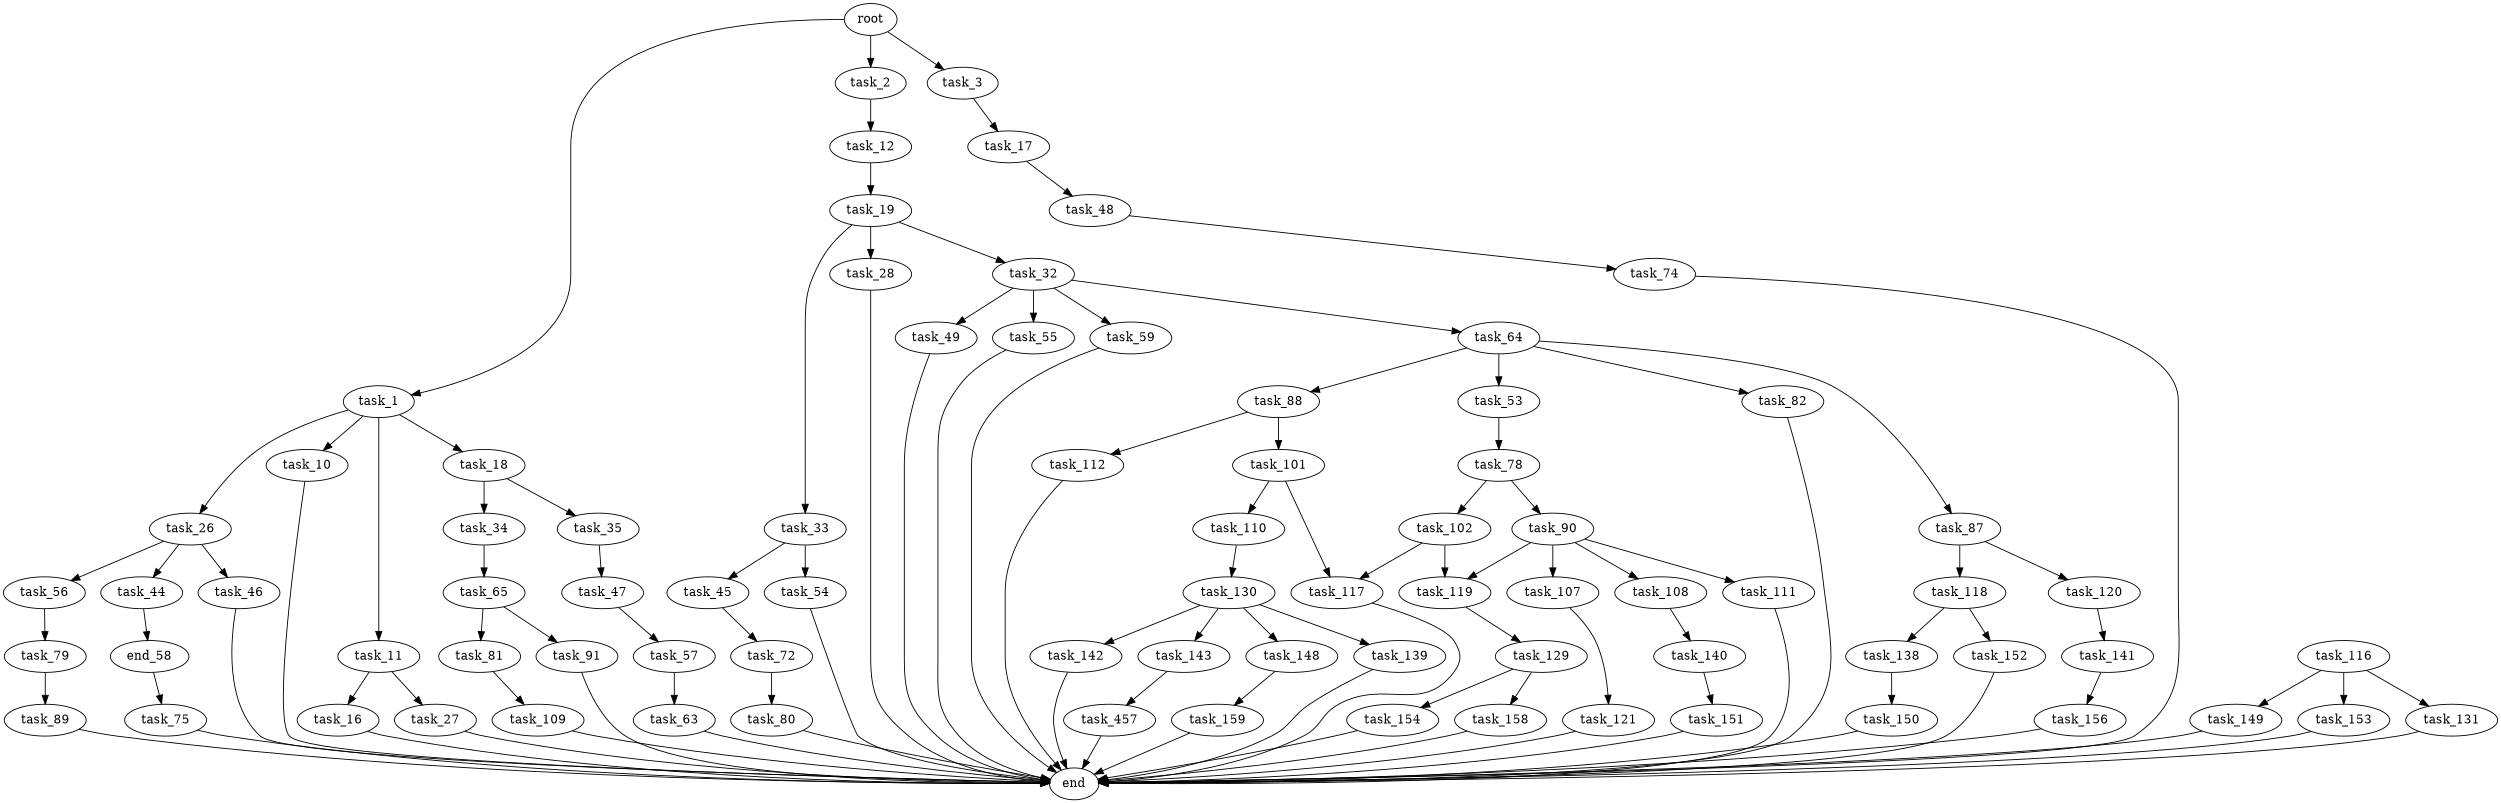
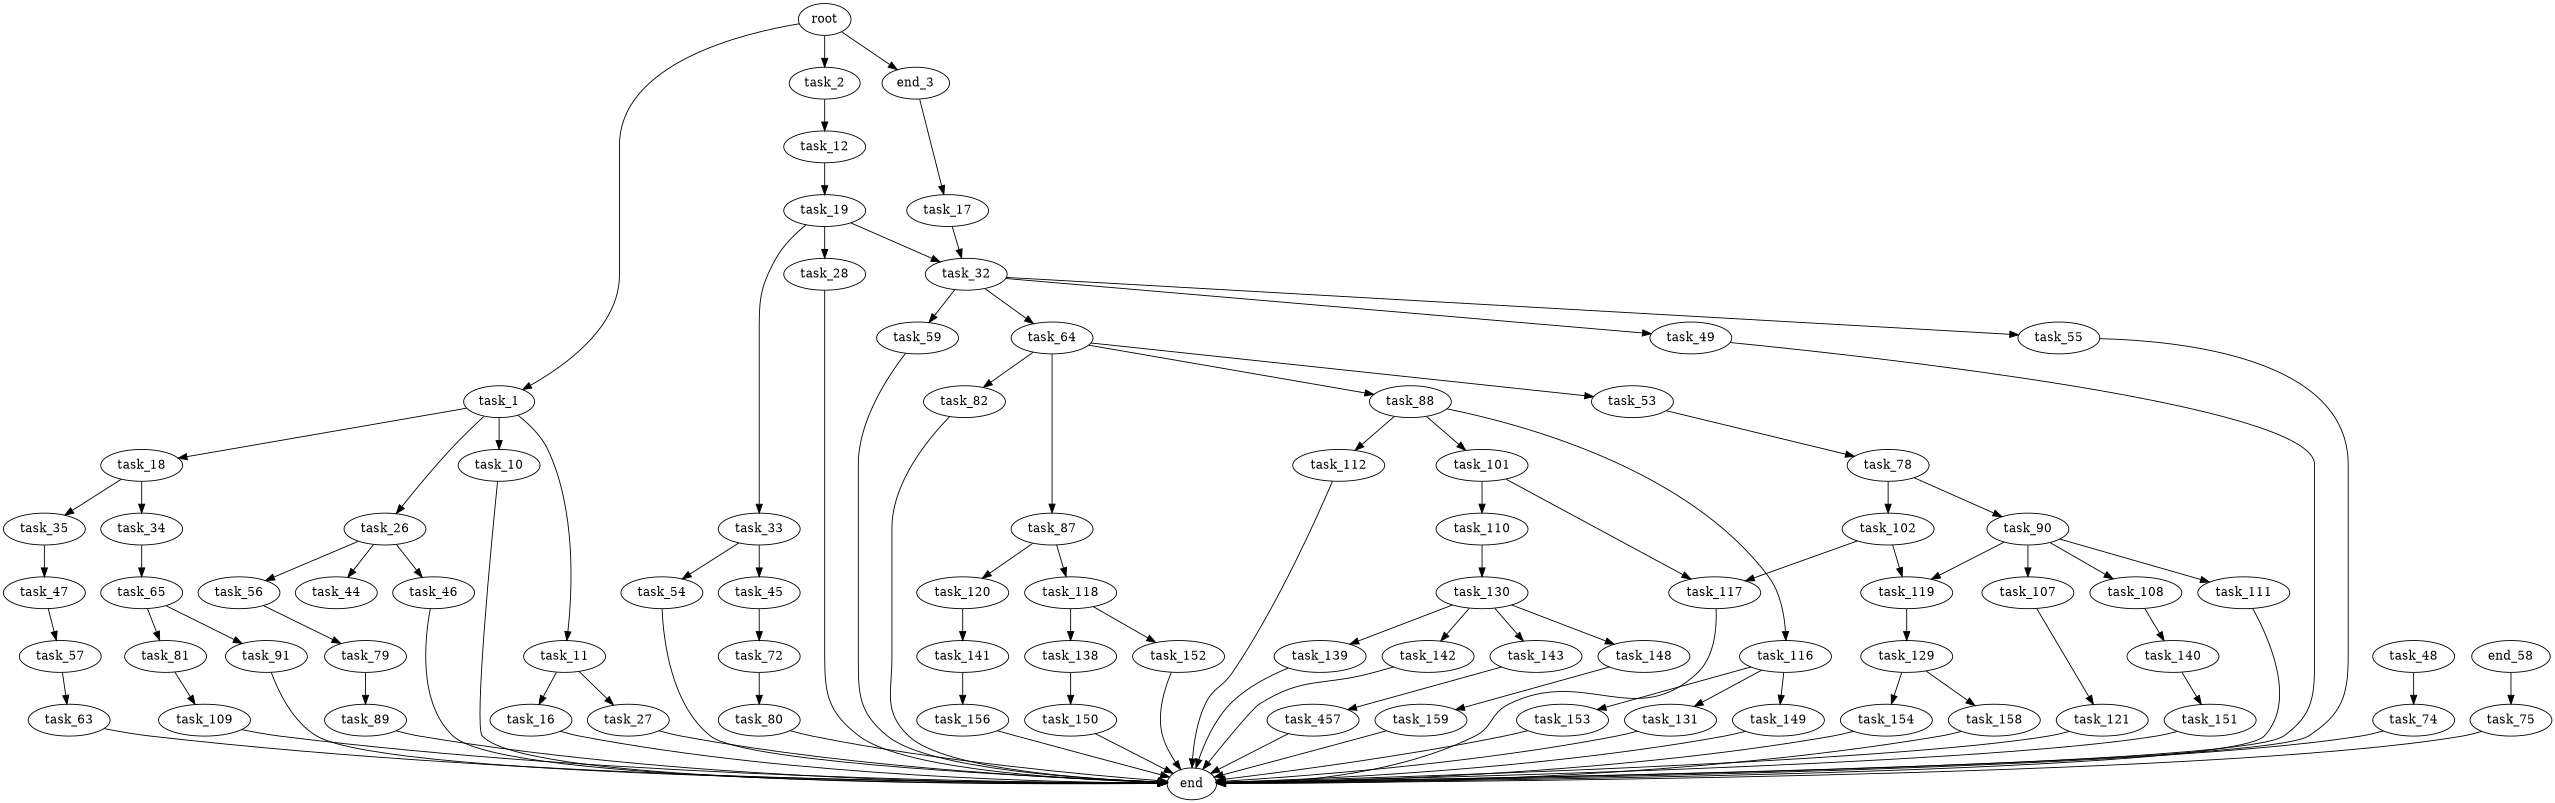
node "task_3": label "task_3" -> "end_3"
edge "task_17" -> "task_48": now "task_17" -> "task_32"
edge "task_88" -> "task_116": added
edge "task_44" -> "end_58": removed
